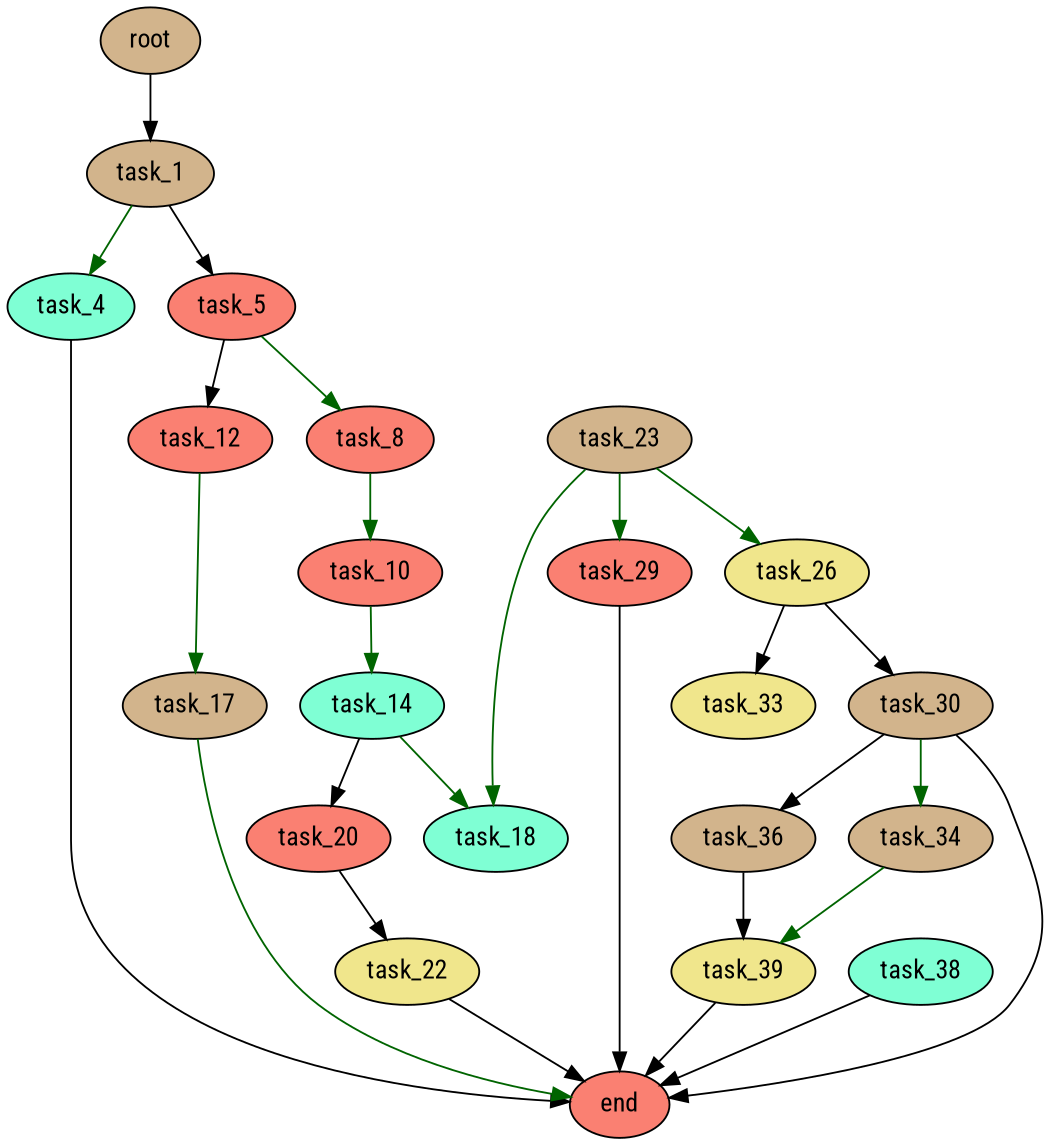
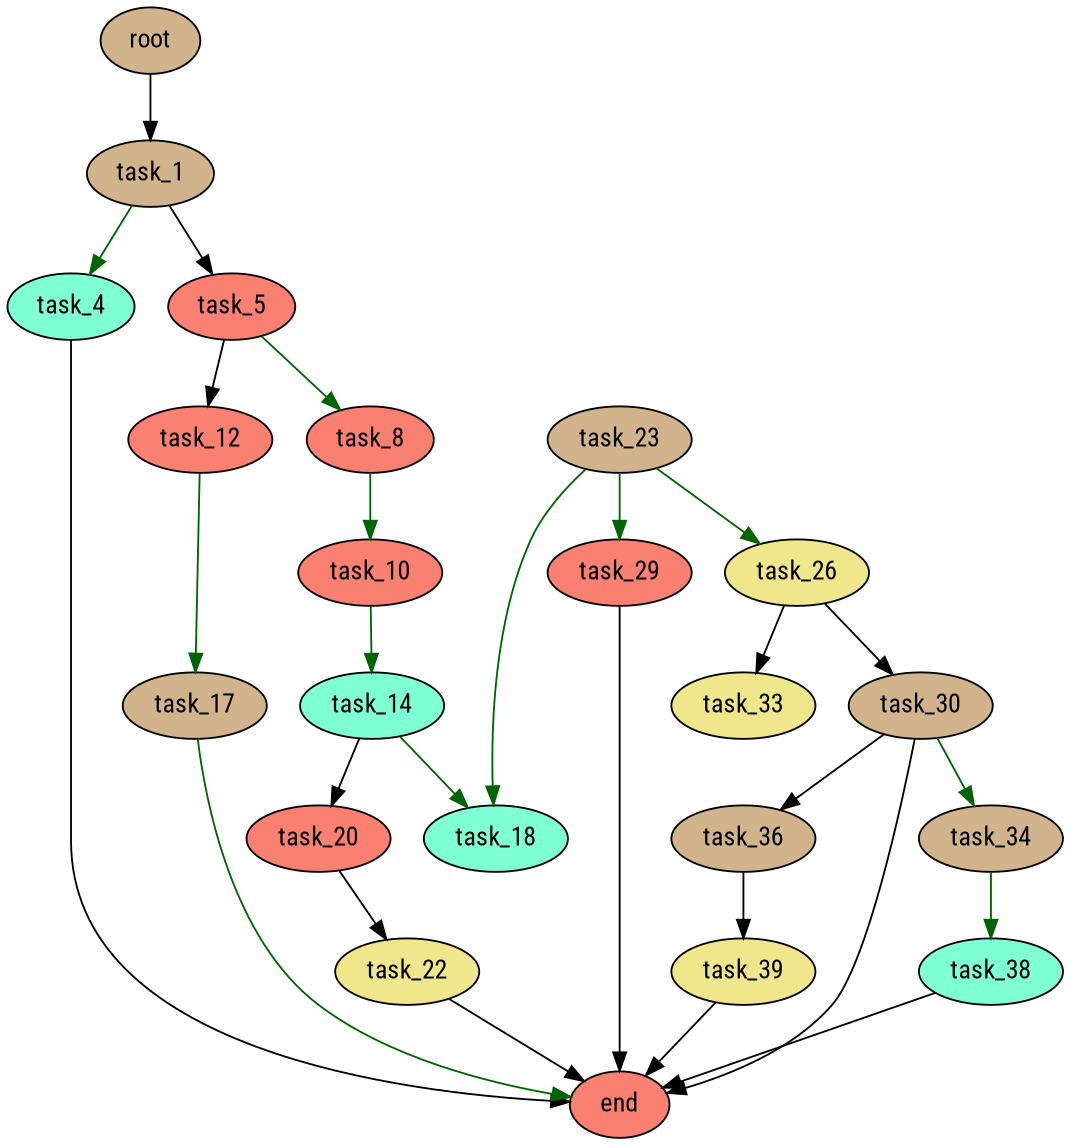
edge "task_34" -> "task_39": now "task_34" -> "task_38"
